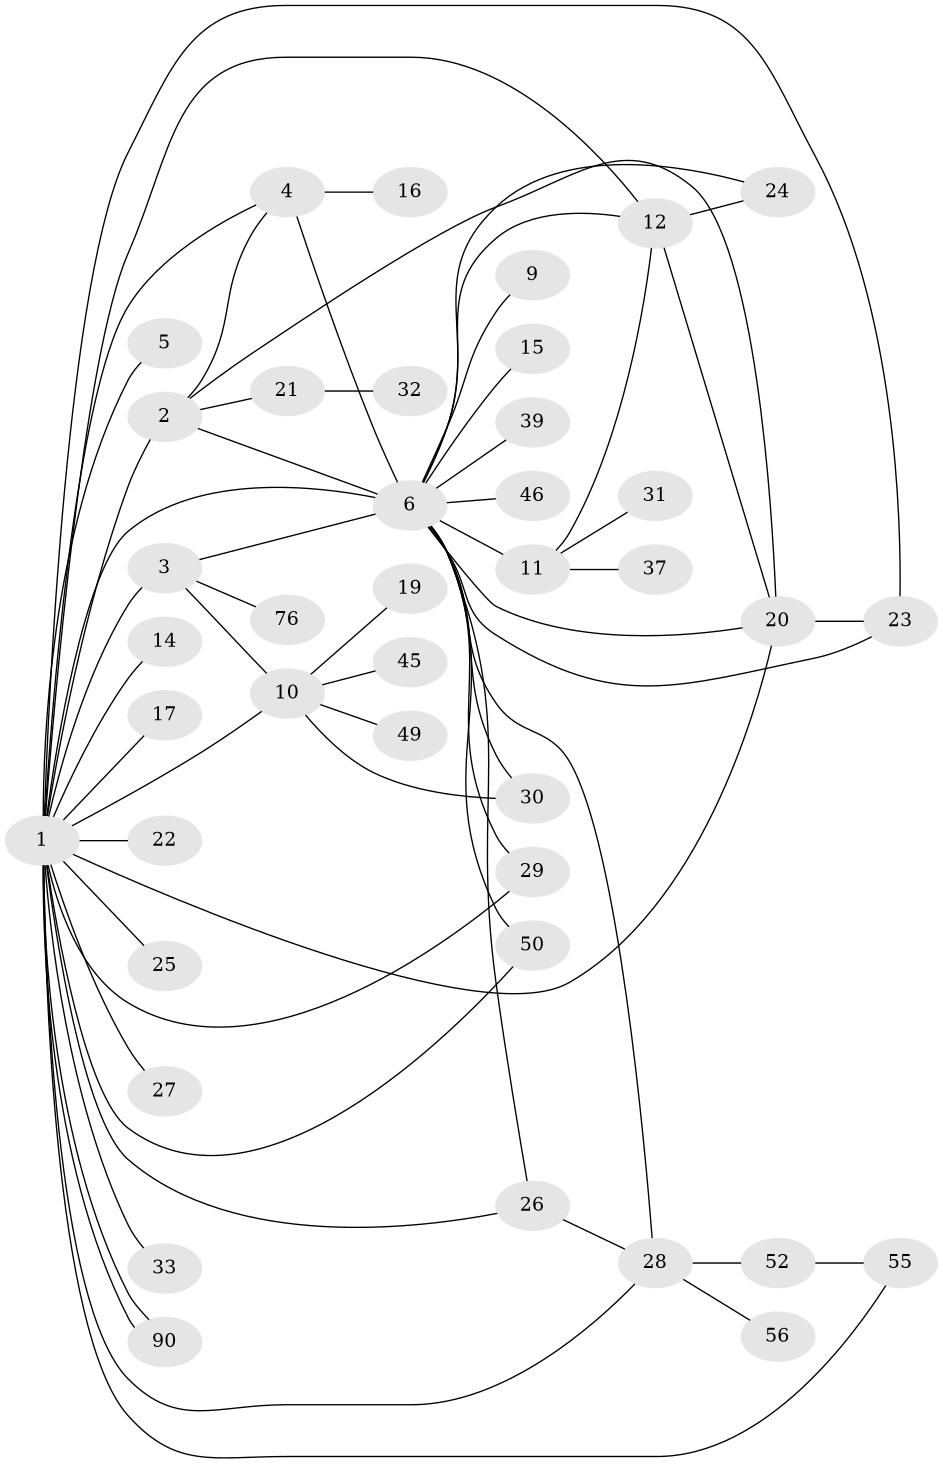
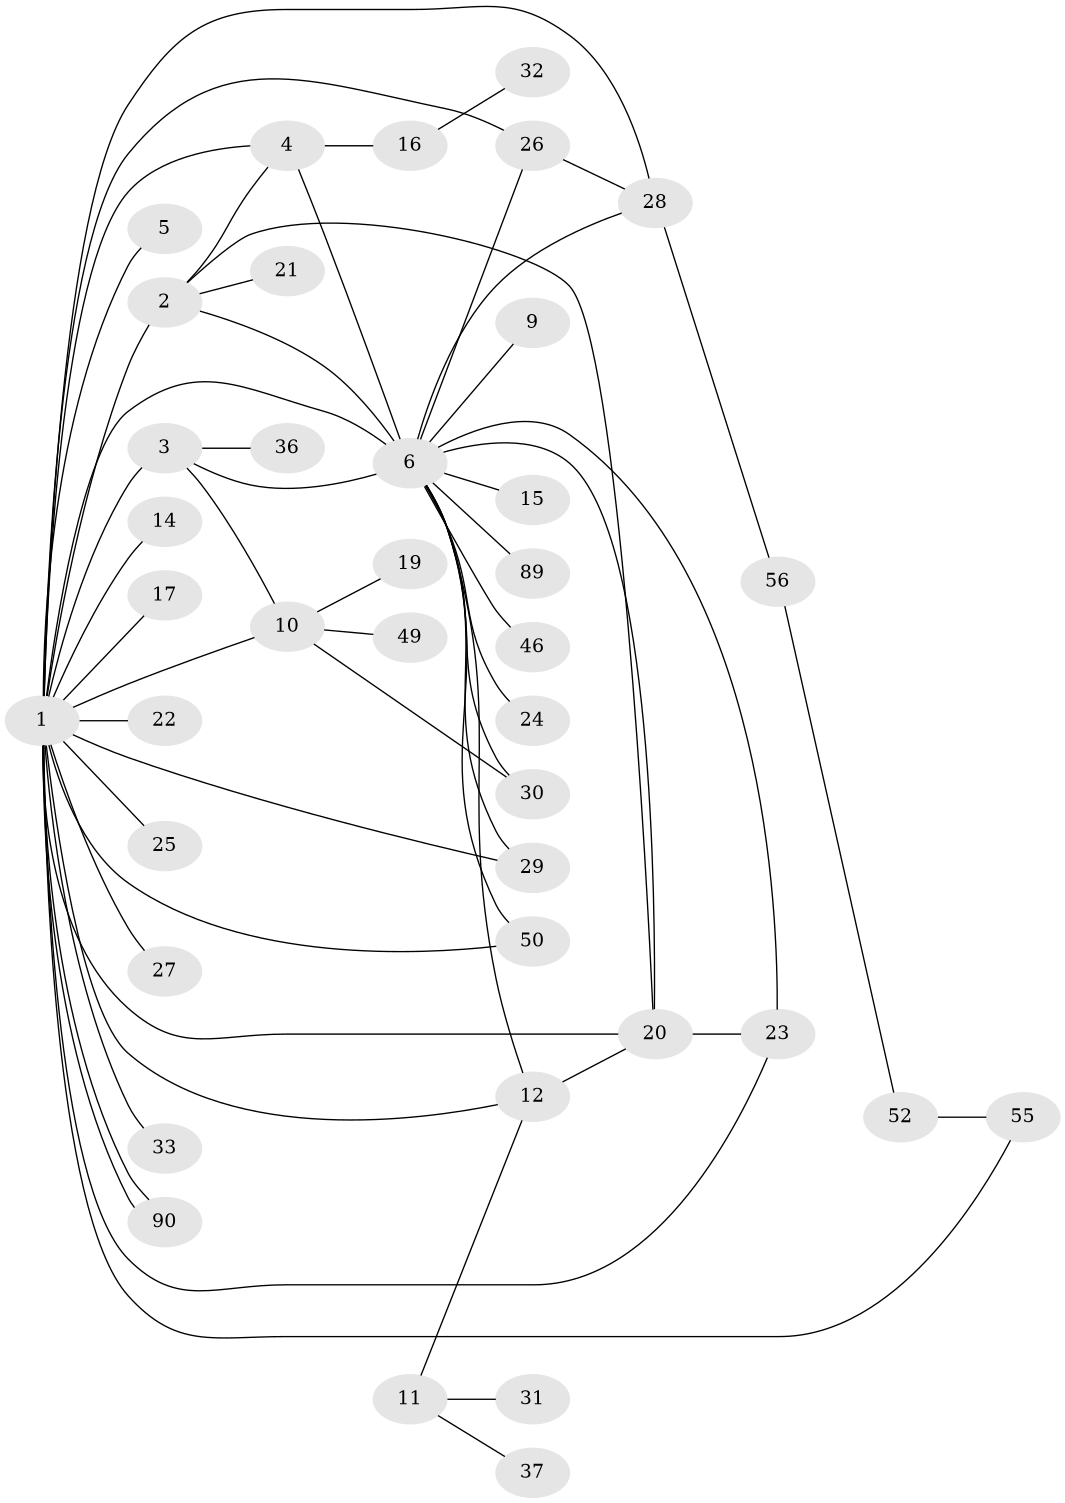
edge "24" -- "12": removed
edge "21" -- "32": now "16" -- "32"
node "39": label "39" -> "89"
edge "6" -- "11": removed
node "76": label "76" -> "36"
node "45": removed
edge "28" -- "52": now "56" -- "52"
